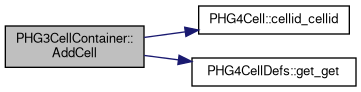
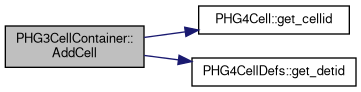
node "PHG4Cell::cellid_cellid": label "PHG4Cell::cellid_cellid" -> "PHG4Cell::get_cellid"
node "PHG4CellDefs::get_get": label "PHG4CellDefs::get_get" -> "PHG4CellDefs::get_detid"
